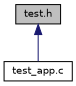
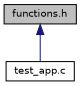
node "test.h": label "test.h" -> "functions.h"
